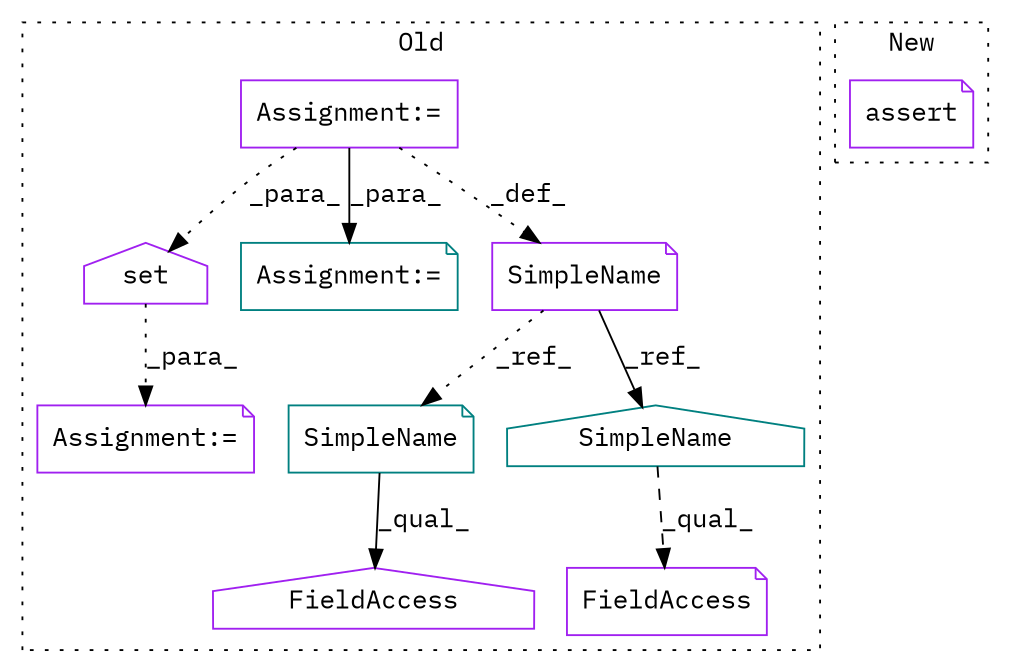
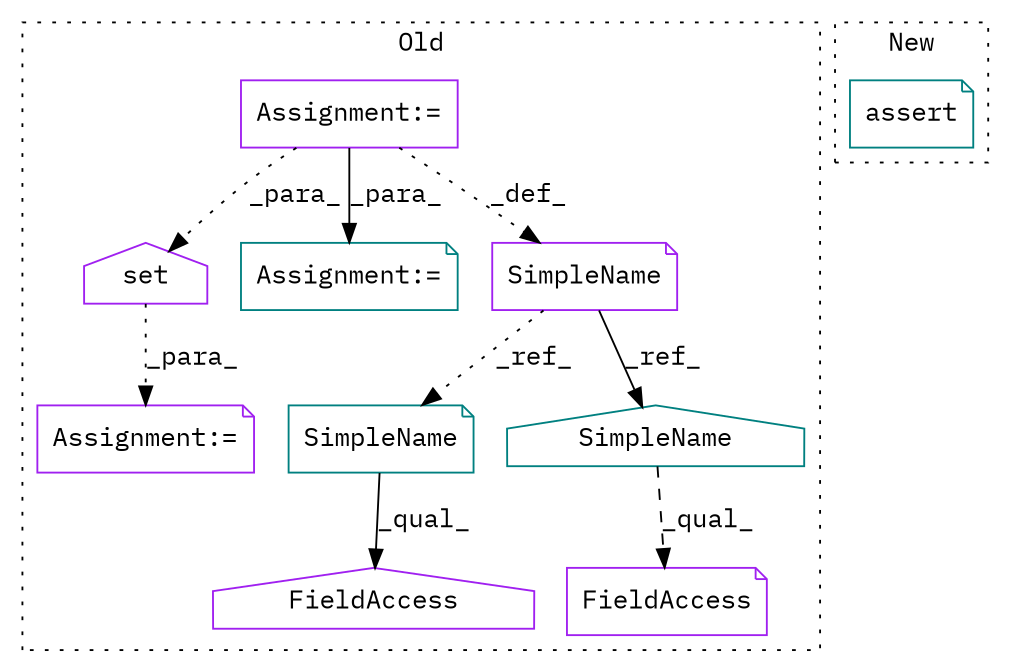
node "assert": color purple -> teal
